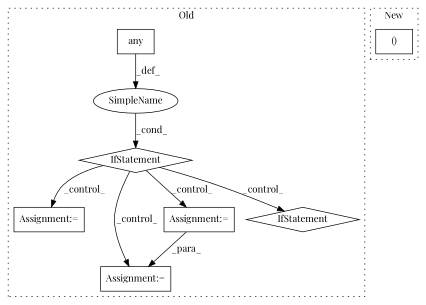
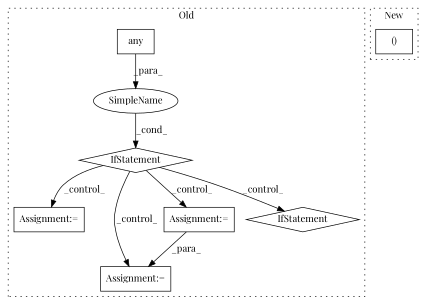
edge "any" -> "SimpleName": label "_def_" -> "_para_"
